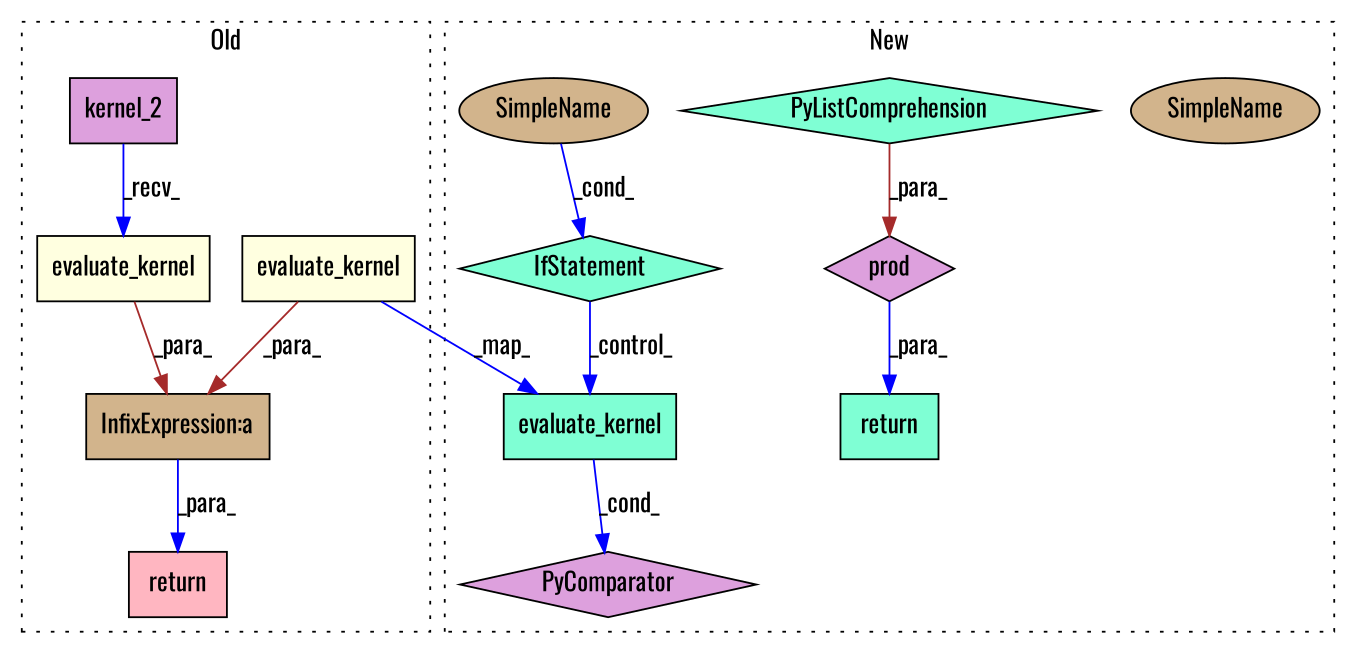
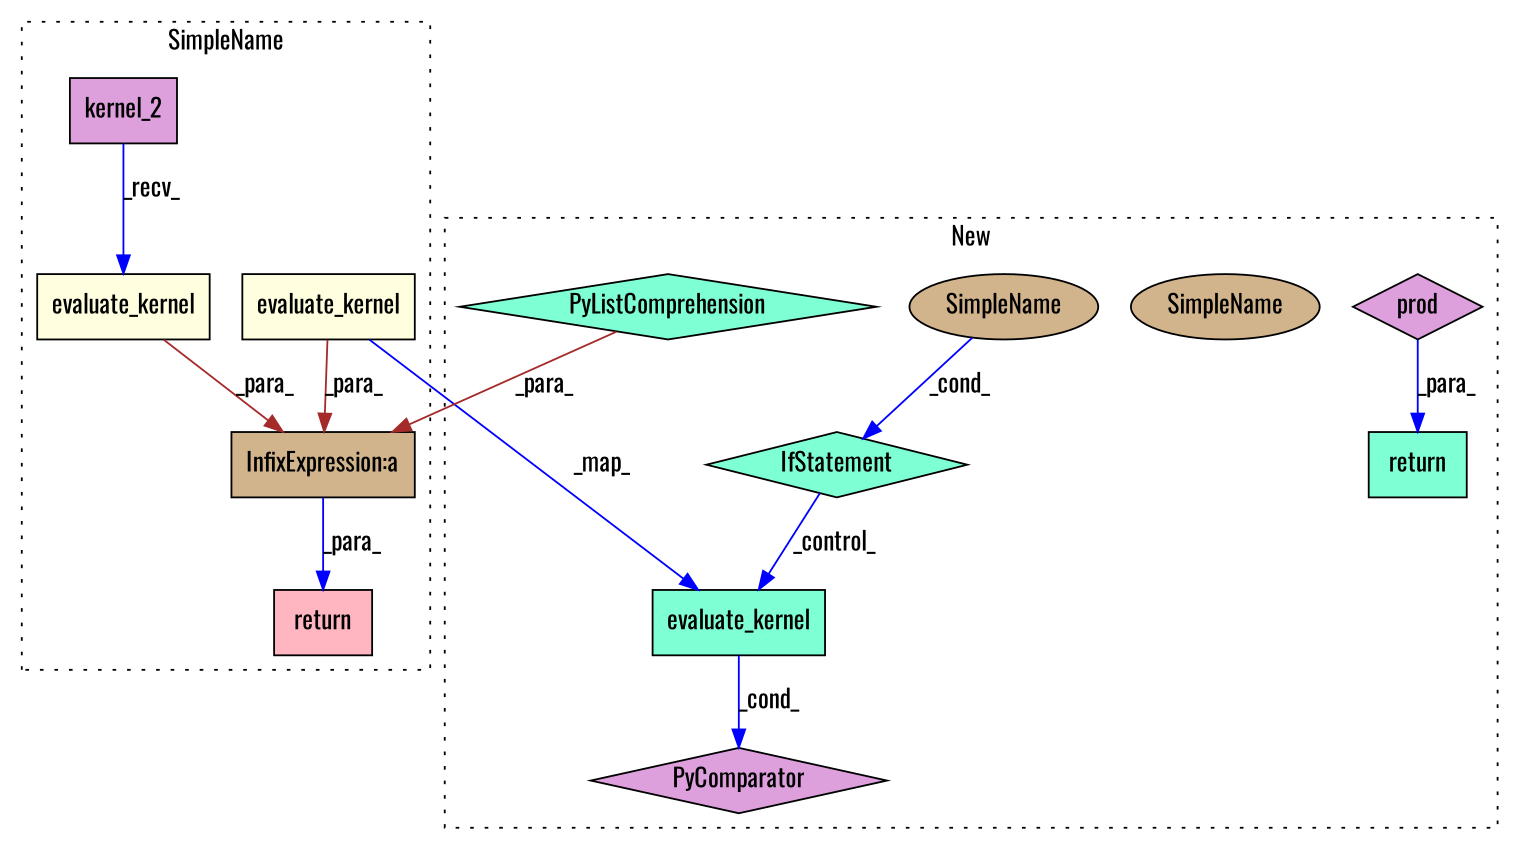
cluster "Old": label "Old" -> "SimpleName"
edge "PyListComprehension" -> "prod": now "PyListComprehension" -> "InfixExpression:a"
